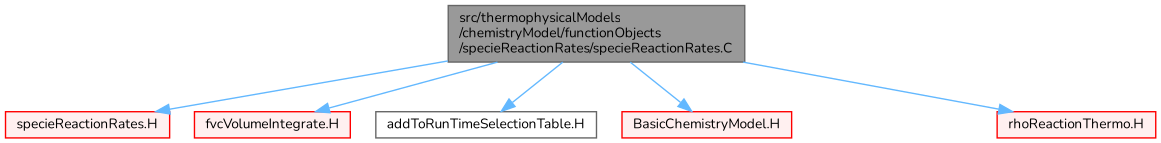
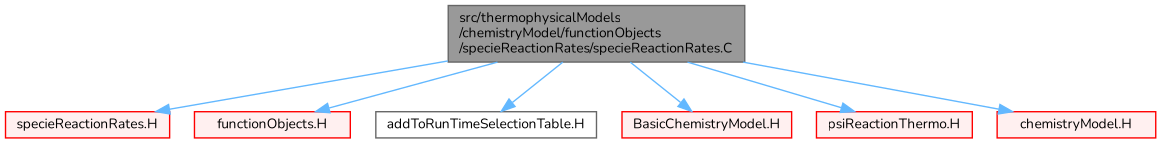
node "fvcVolumeIntegrate.H": label "fvcVolumeIntegrate.H" -> "functionObjects.H"
node "psiReactionThermo.H": added
node "rhoReactionThermo.H": label "rhoReactionThermo.H" -> "chemistryModel.H"
